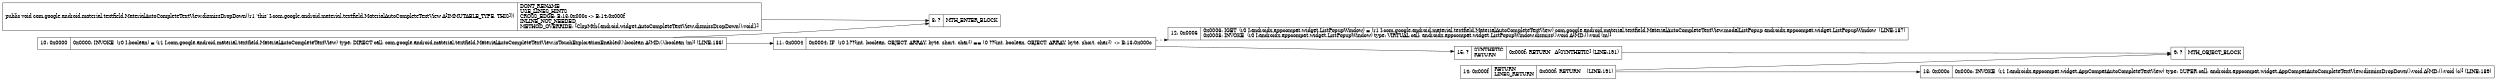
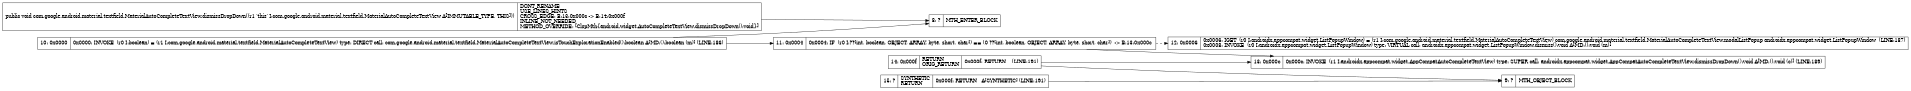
edge "11: 0x0004" -> "15: ?": now "11: 0x0004" -> "13: 0x000c"
node "14: 0x000f": text "LINES_RETURN" -> "ORIG_RETURN"
